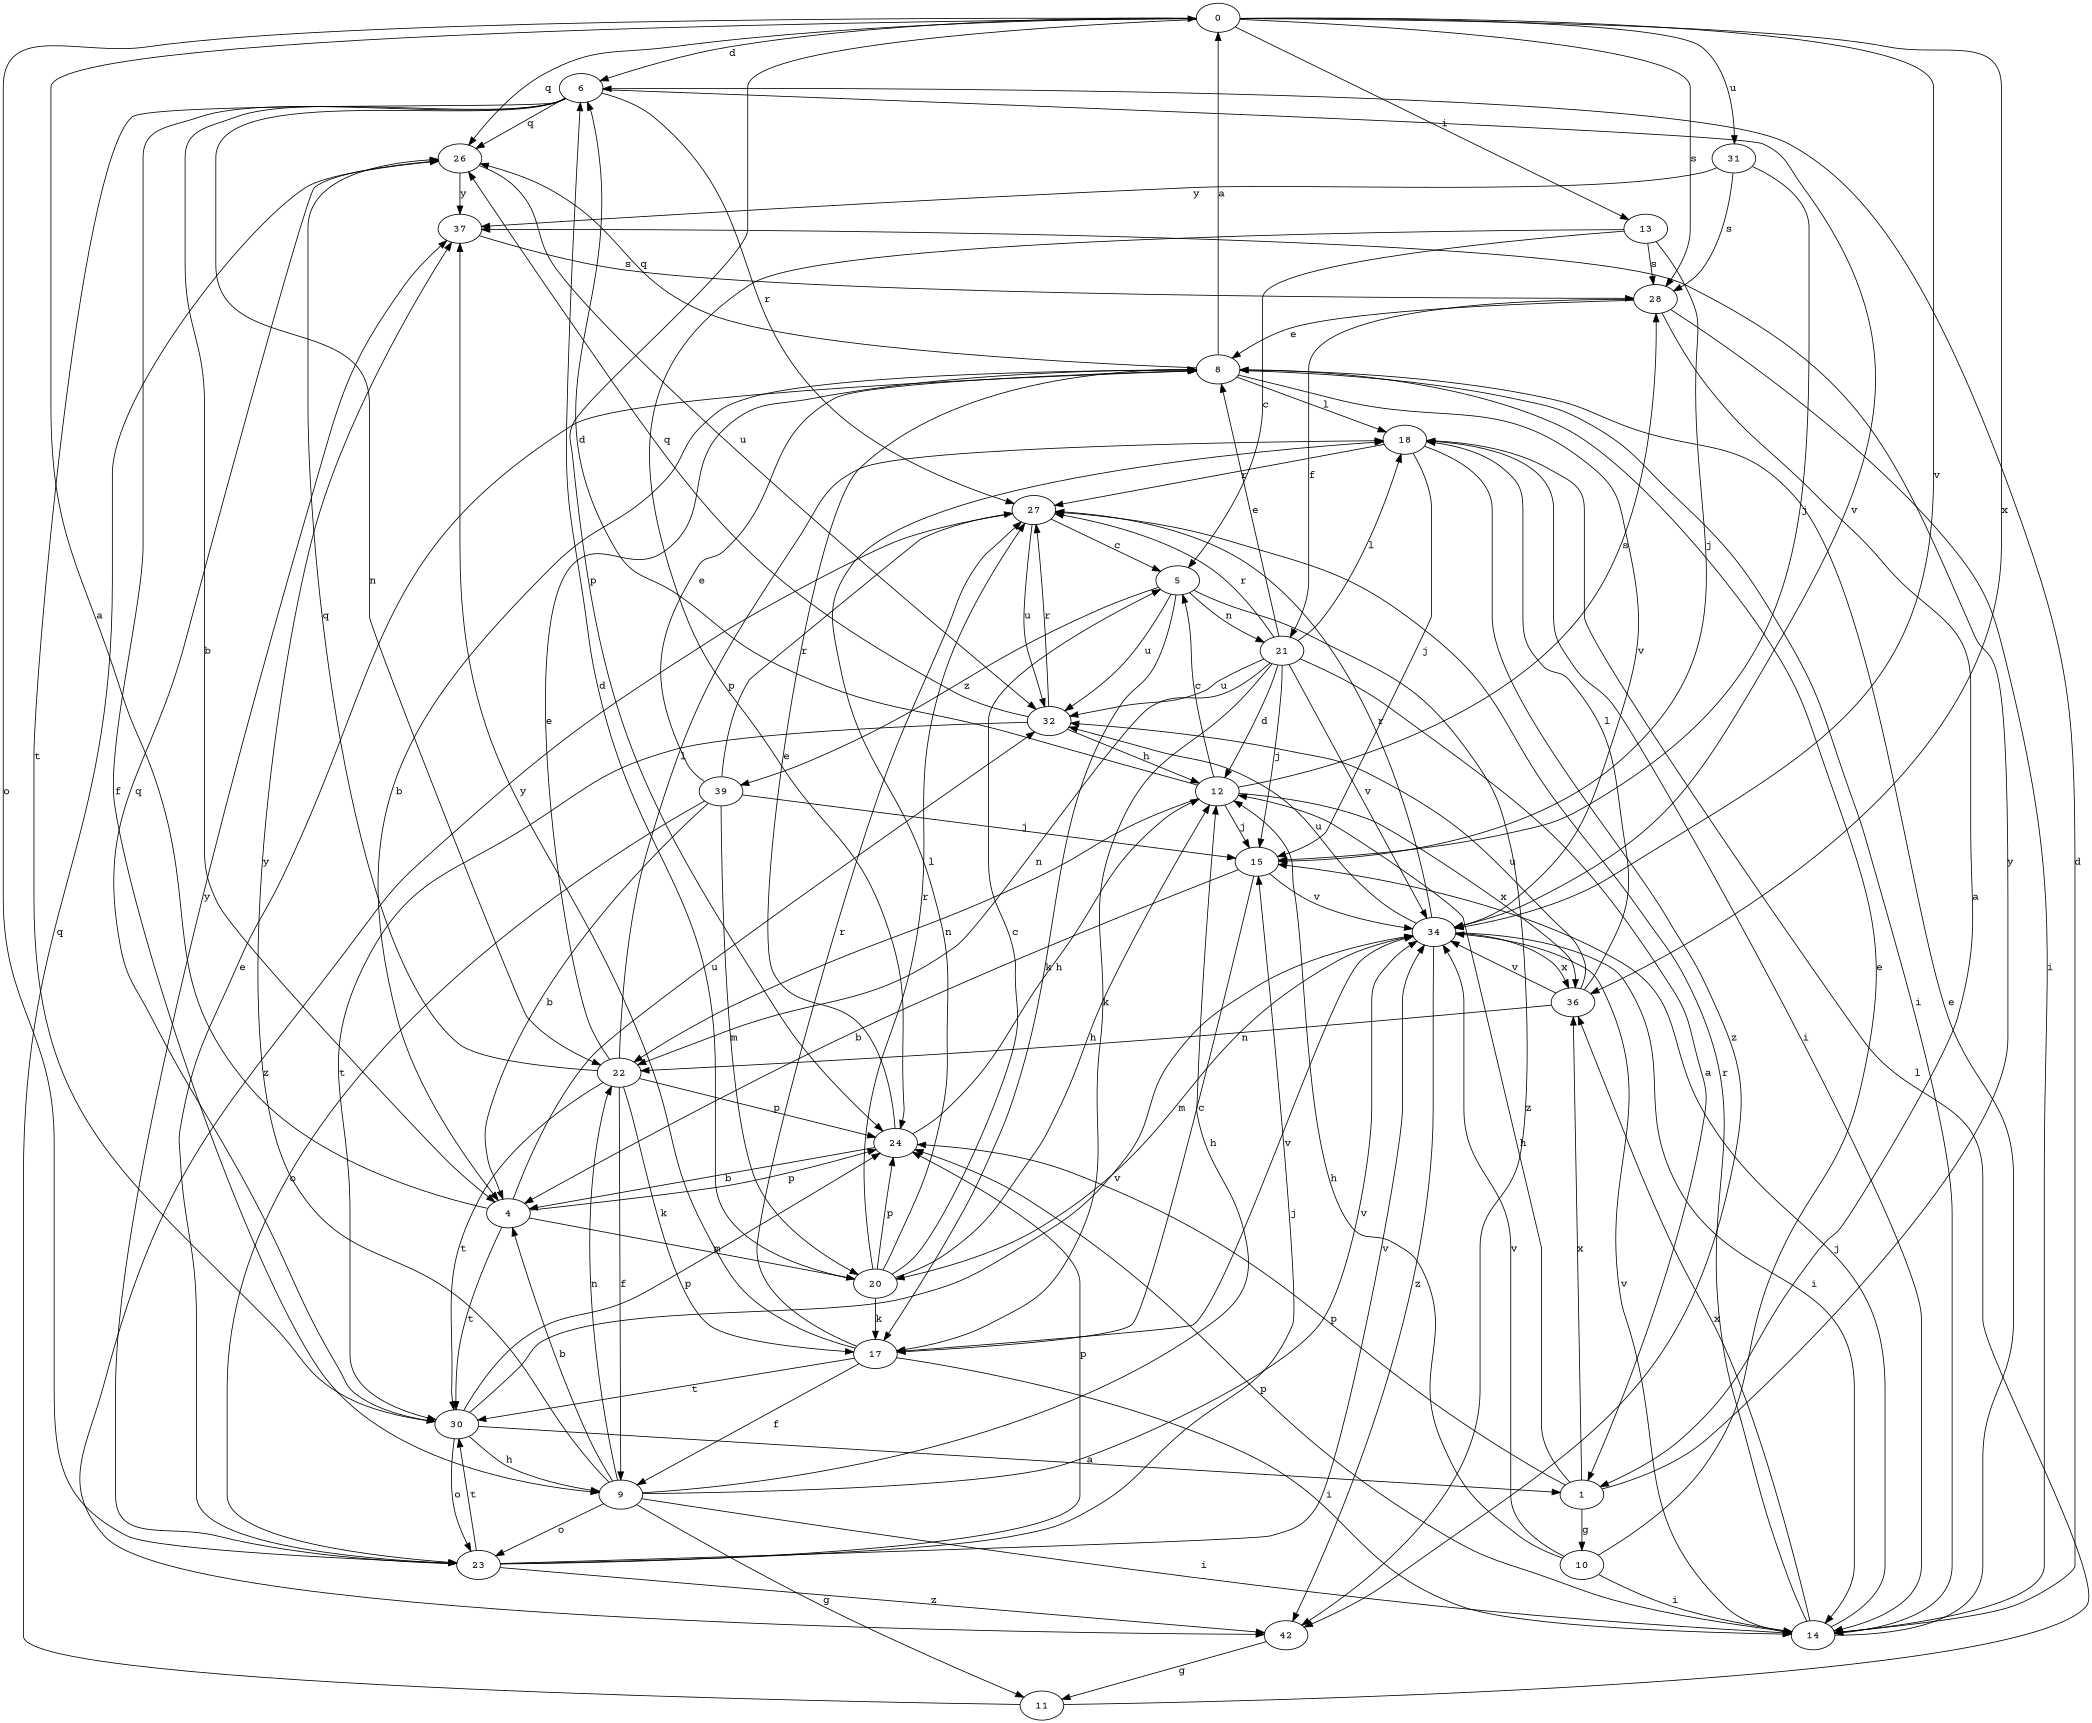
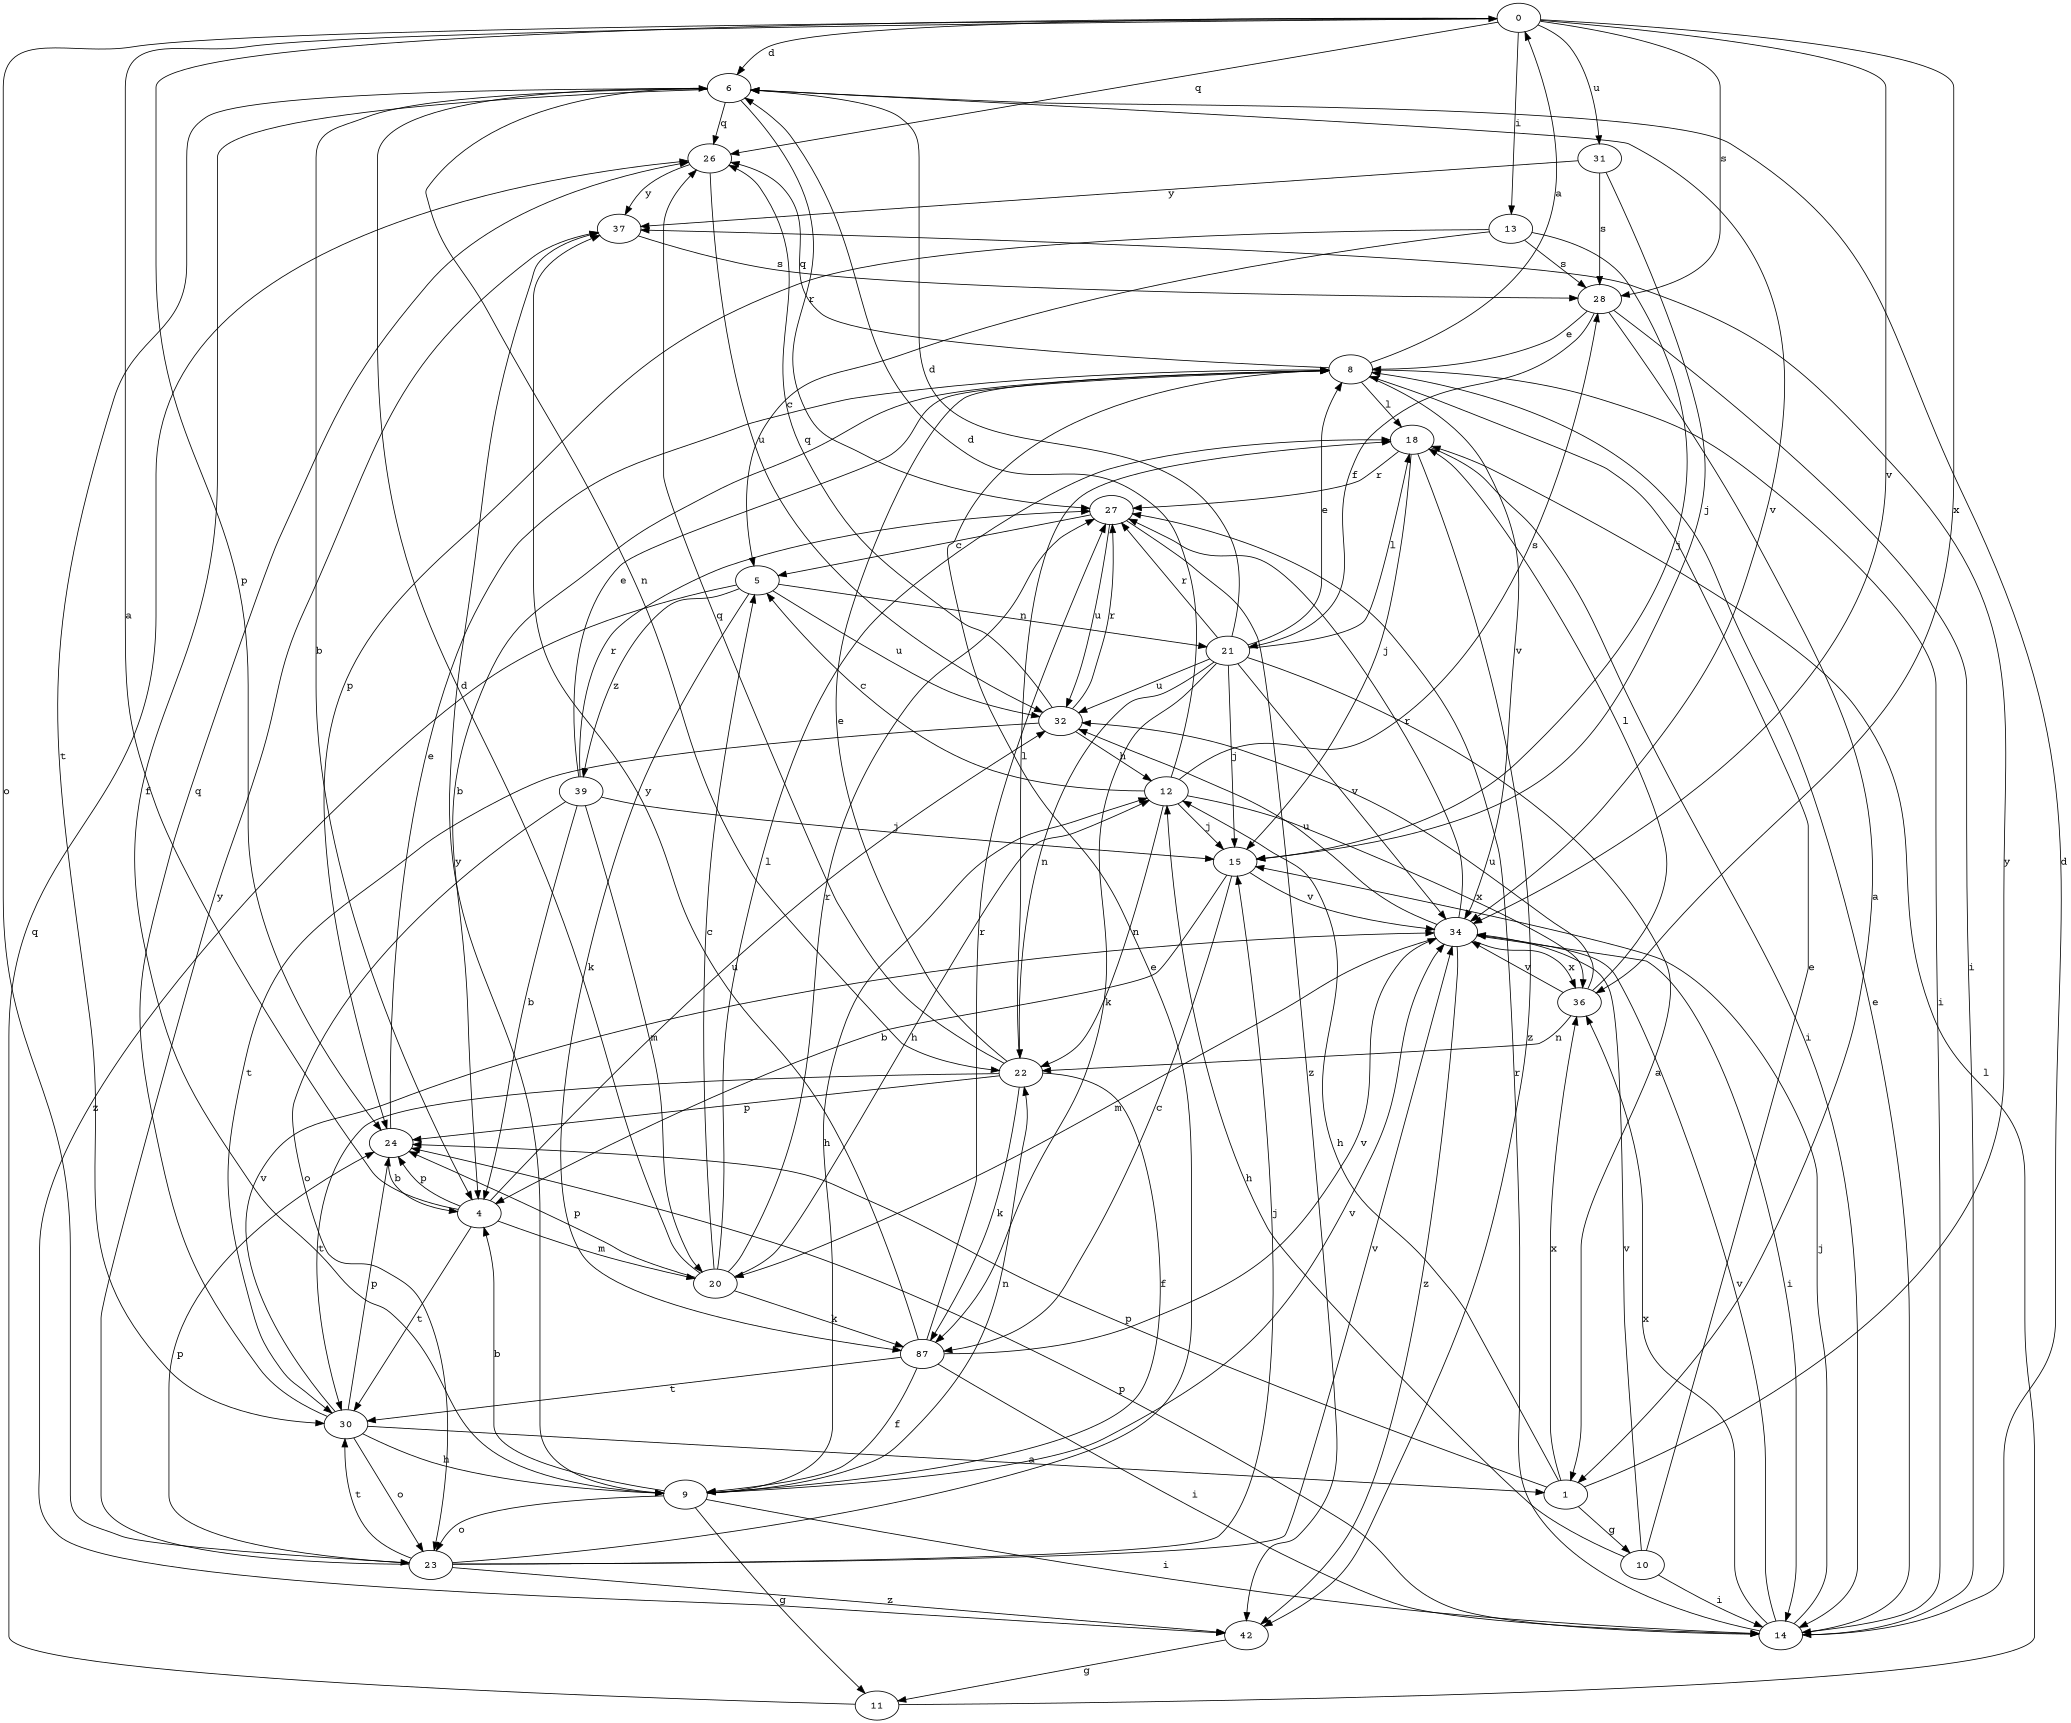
edge "21" -> "12": now "21" -> "6"
edge "24" -> "12": removed, label "h"
node "17": label "17" -> "87"
